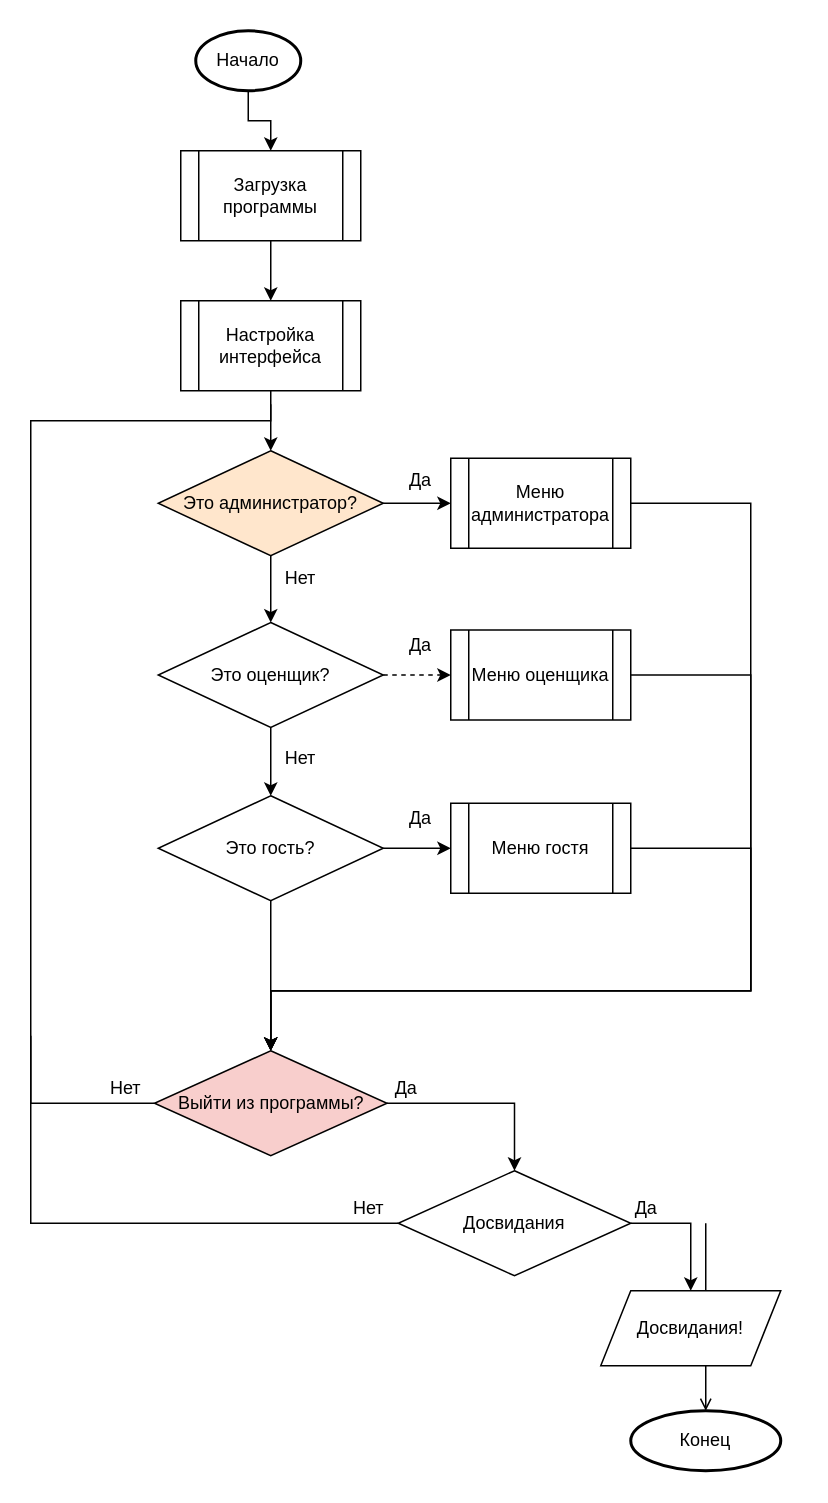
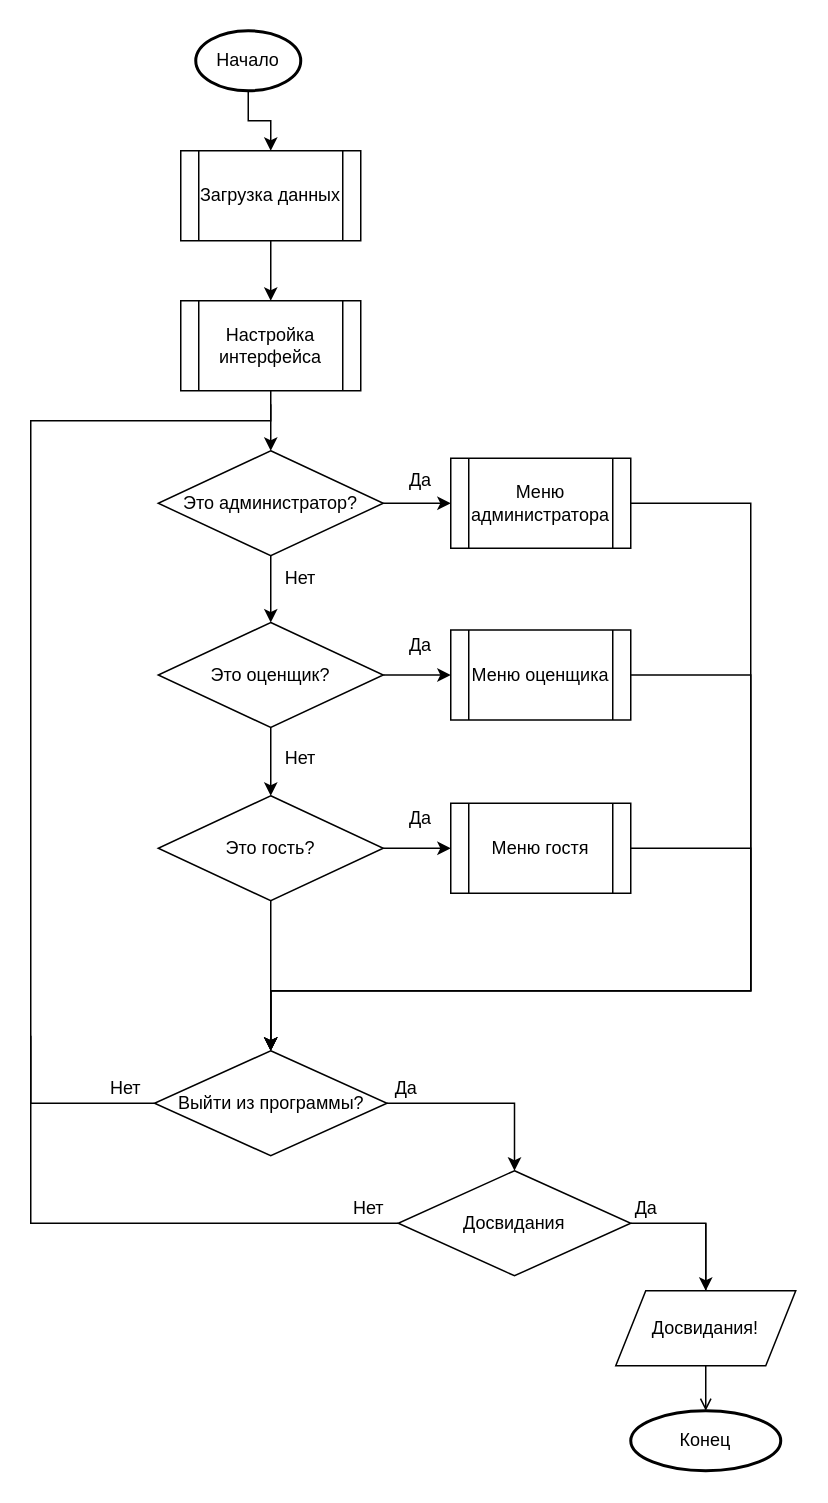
node "Загрузка программы": label "Загрузка программы" -> "Загрузка данных"
node "Это администратор?": fillcolor #ffe6cc -> #ffffff
edge "Это оценщик?" -> "Меню оценщика": style dashed -> solid
node "Выйти из программы?": fillcolor #f8cecc -> #ffffff
node "Досвидания!": moved (691, 1328) -> (706, 1328)
